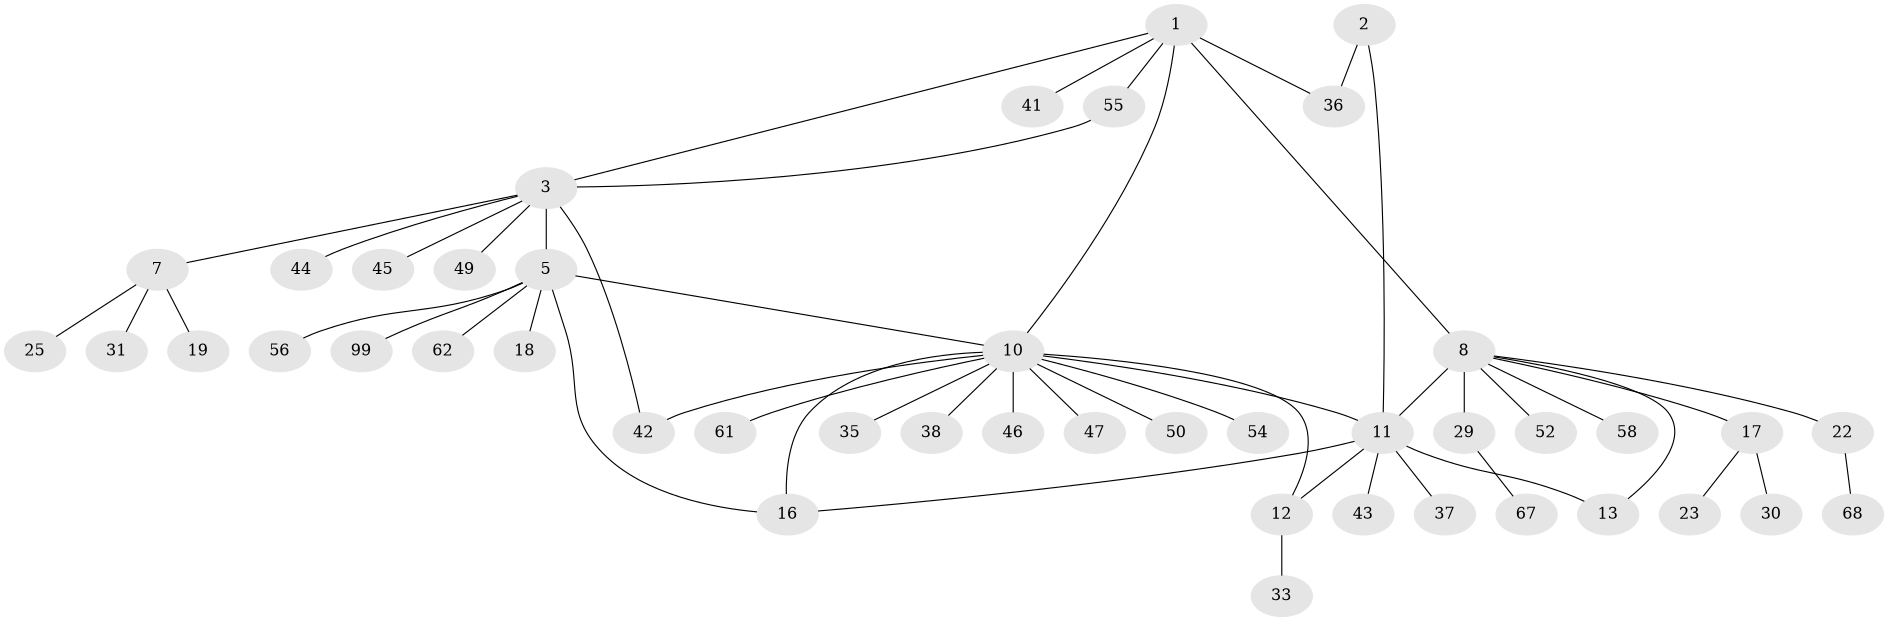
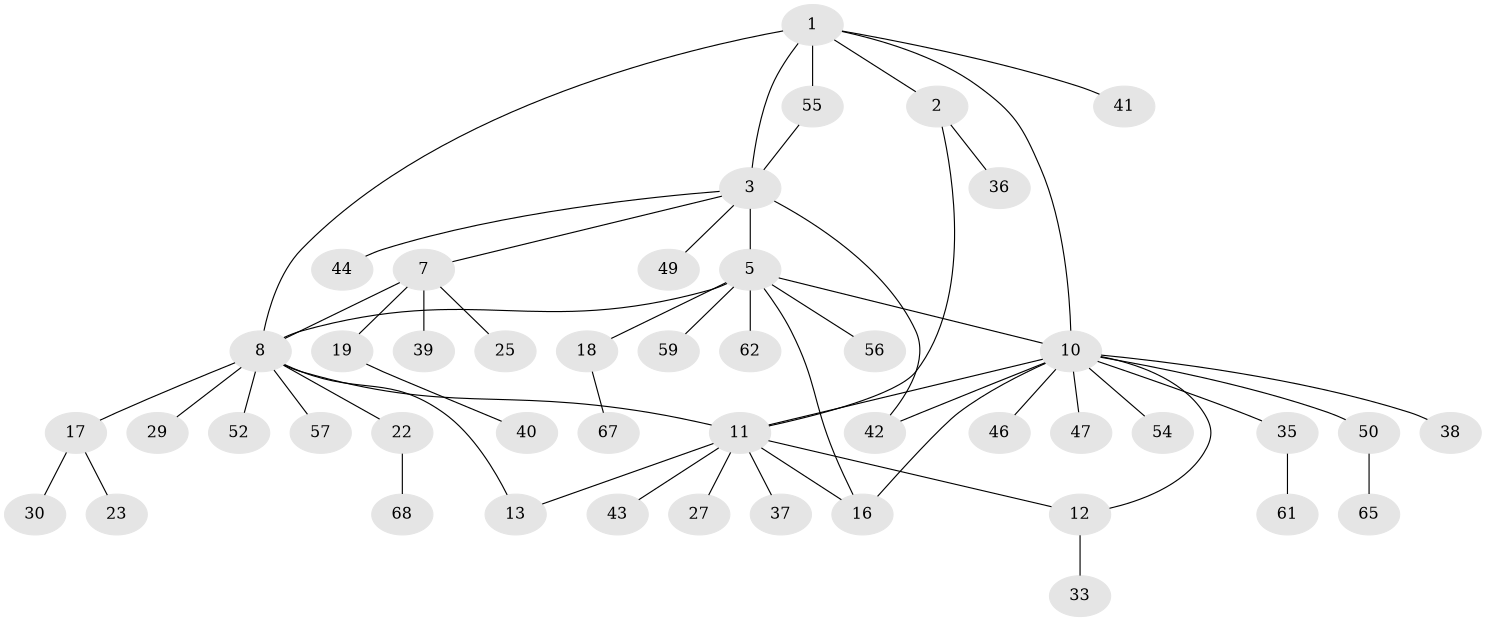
edge "1" -- "36": now "1" -- "2"
node "45": removed
edge "7" -- "8": added
edge "5" -- "8": added
node "31": label "31" -> "39"
node "99": label "99" -> "59"
edge "10" -- "61": now "35" -- "61"
node "40": added
node "58": label "58" -> "57"
edge "29" -- "67": now "18" -- "67"
node "27": added
node "65": added
